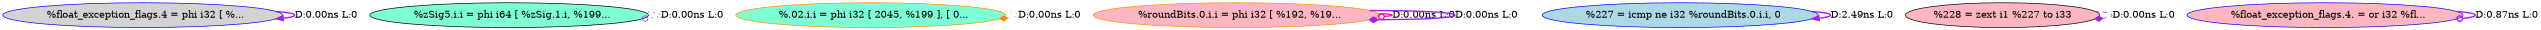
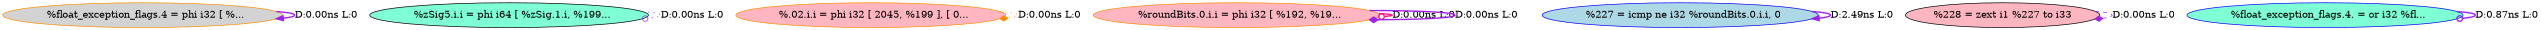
node "%float_exception_flags.4 = phi i32 [ %...": color blue -> darkorange
node "%.02.i.i = phi i32 [ 2045, %199 ], [ 0...": fillcolor aquamarine -> lightpink
node "%float_exception_flags.4. = or i32 %fl...": fillcolor lightpink -> aquamarine
